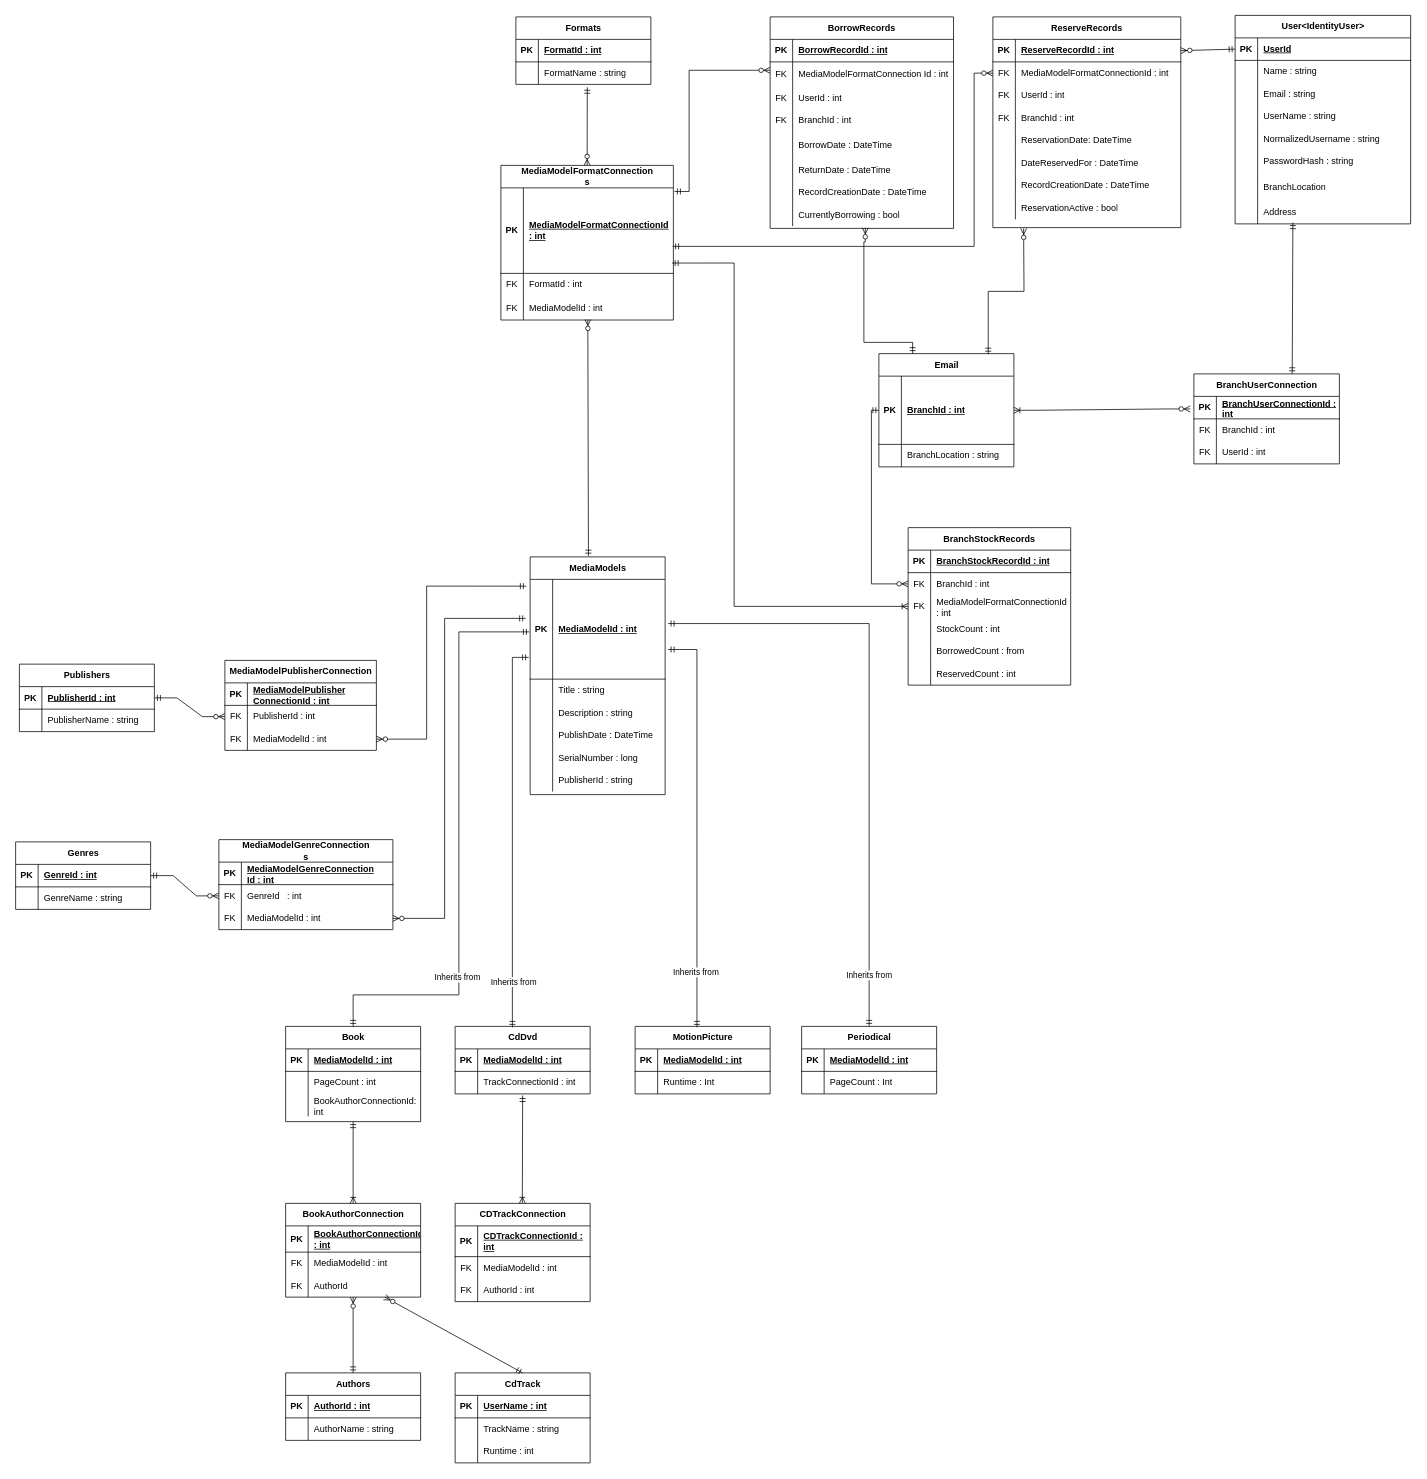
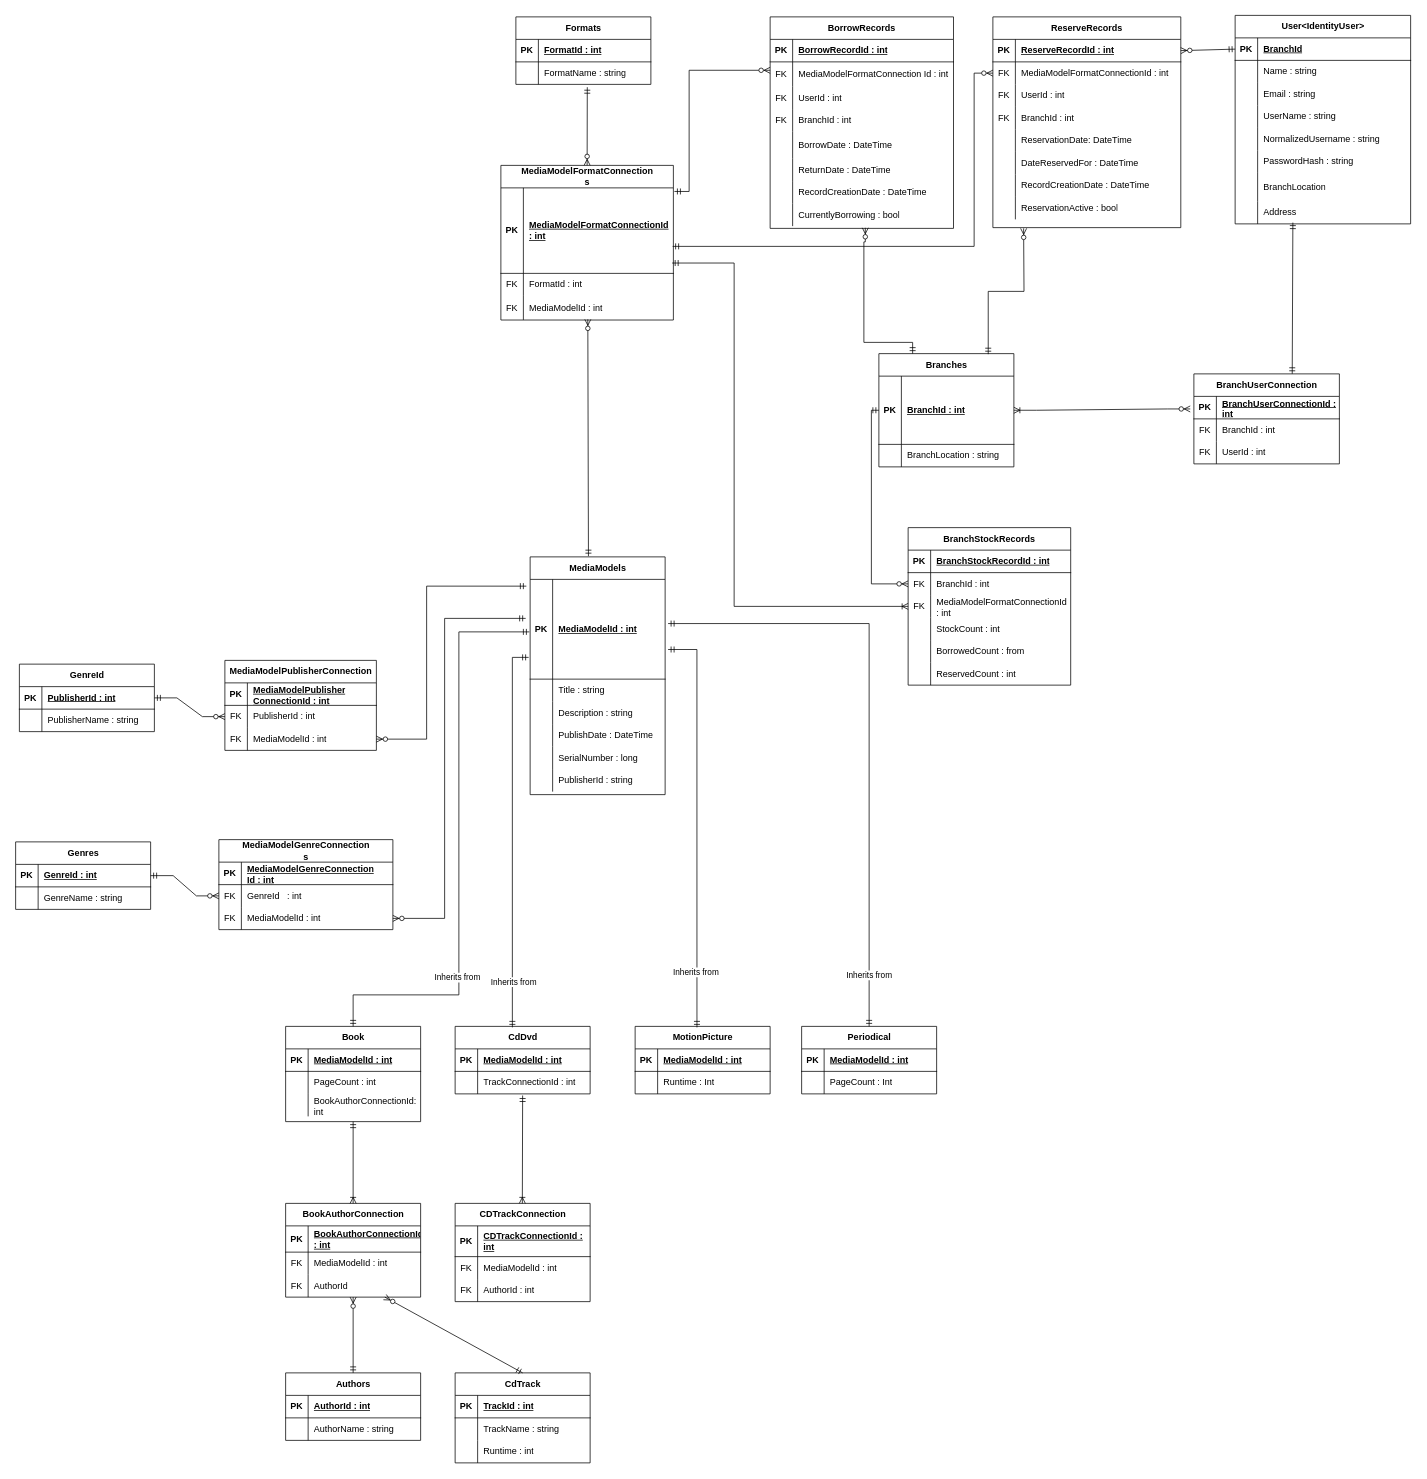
node "UserId": label "UserId" -> "BranchId"
node "Email": label "Email" -> "Branches"
node "Publishers": label "Publishers" -> "GenreId"
node "UserName : int": label "UserName : int" -> "TrackId : int"
